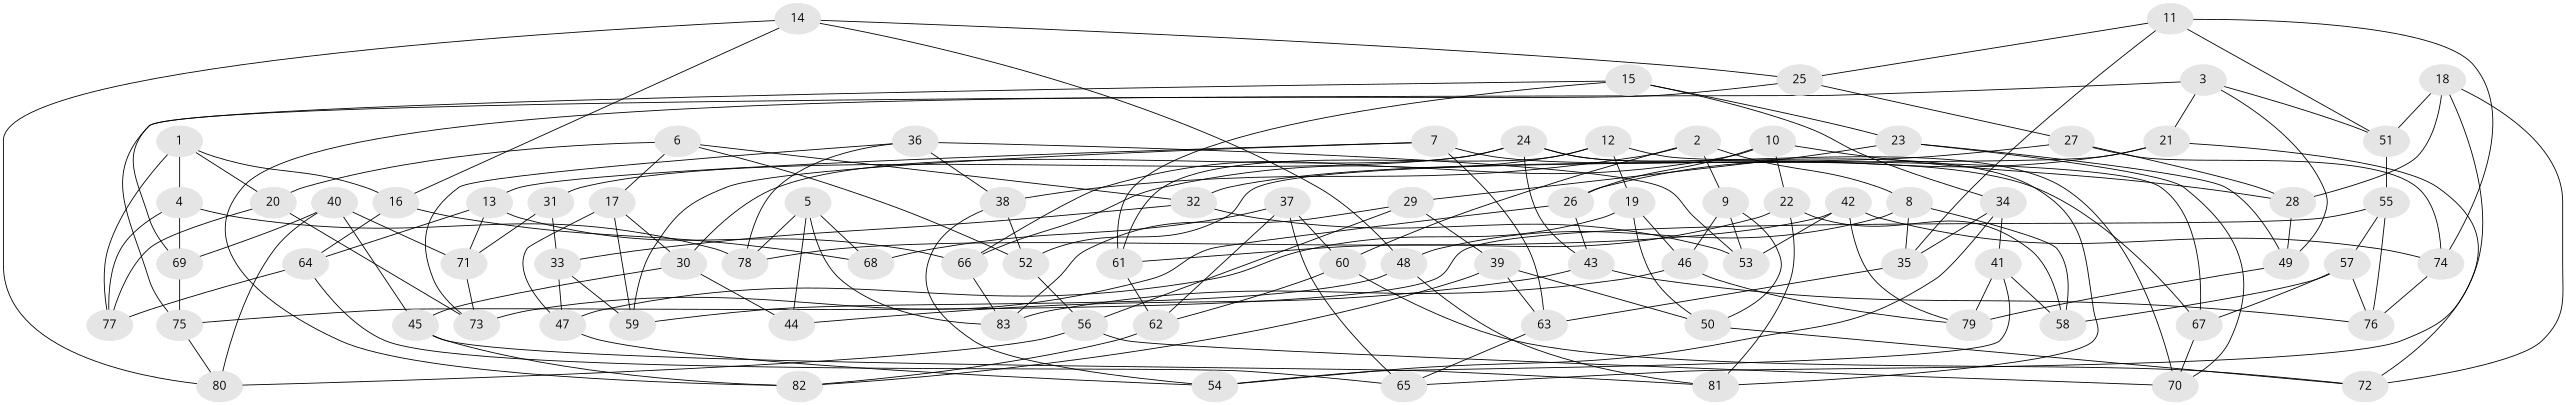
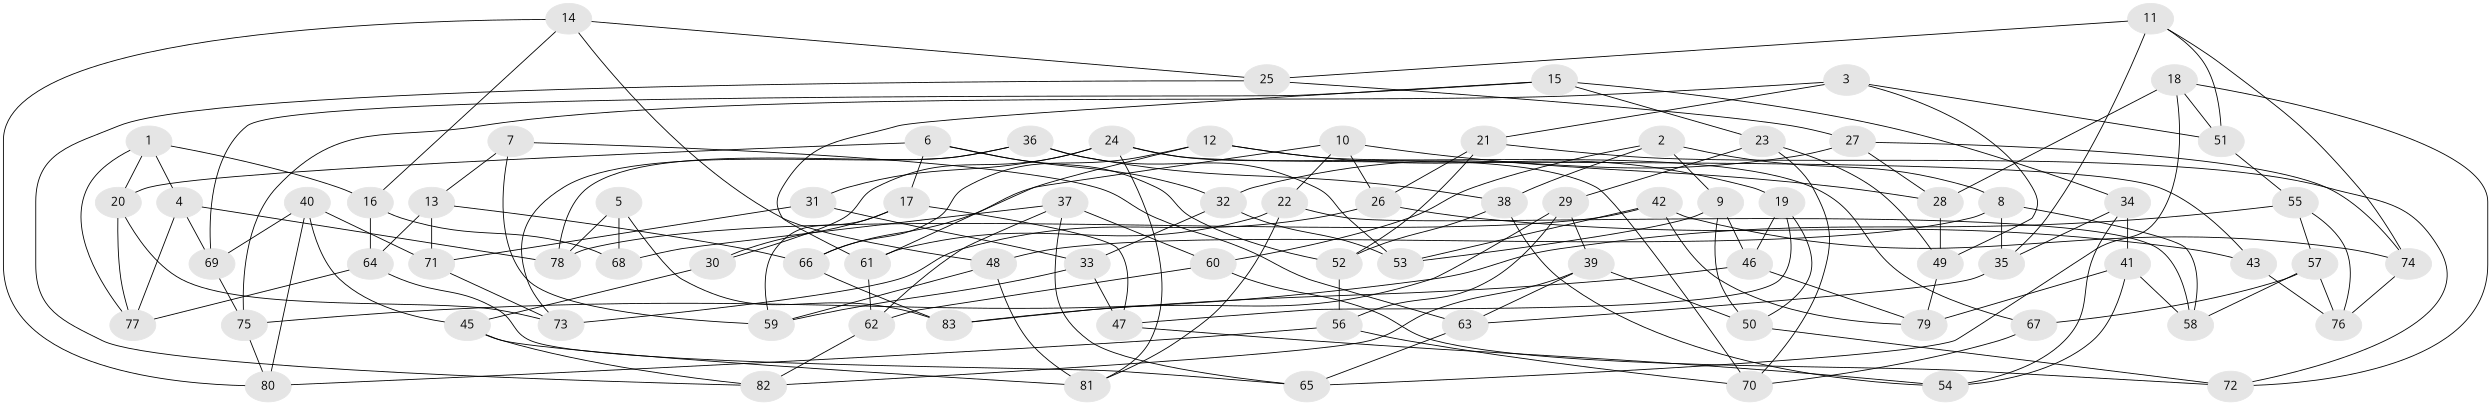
edge "7" -- "67": removed
node "44": removed
